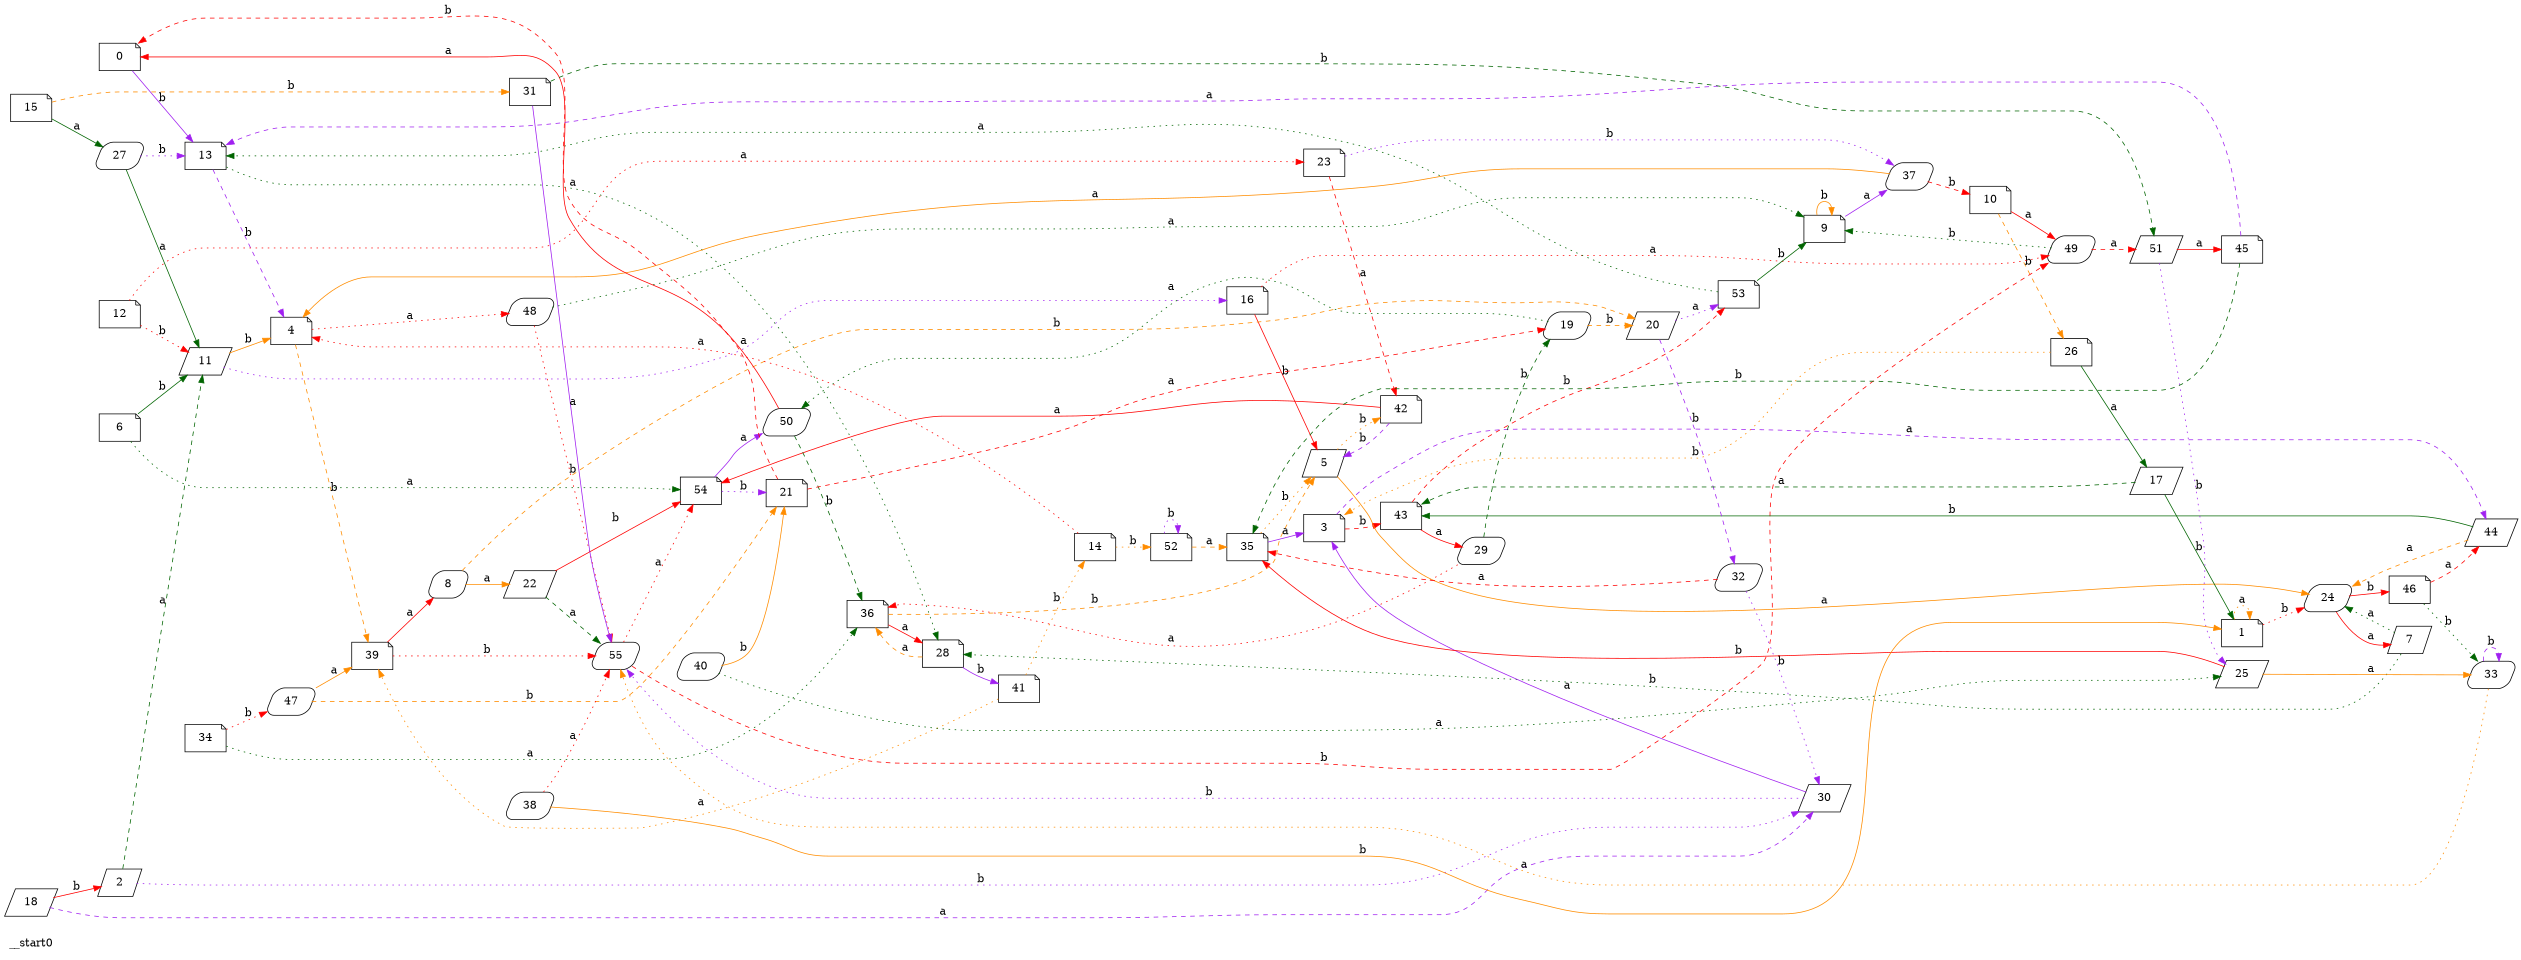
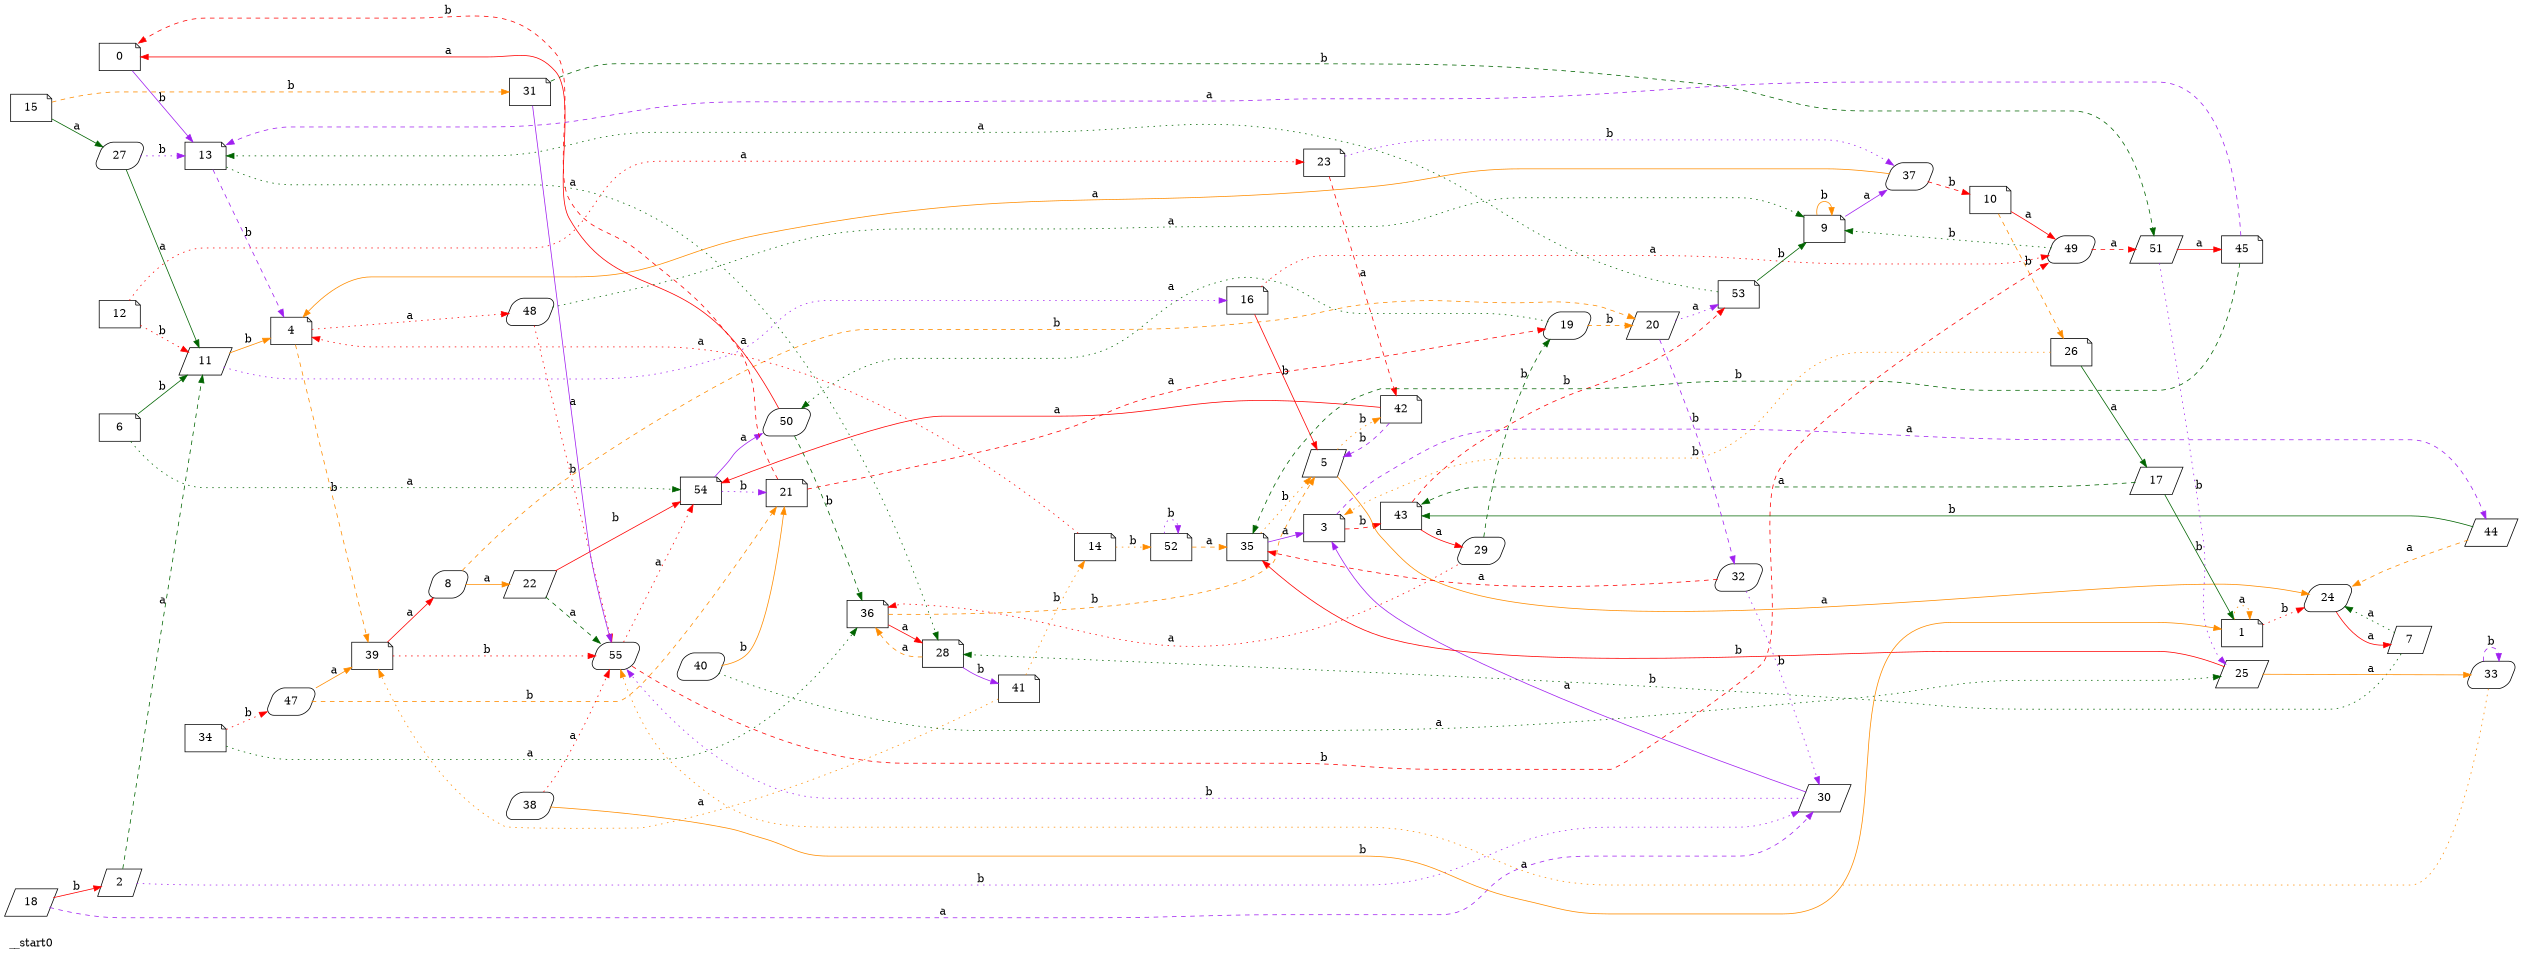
node "46": removed
